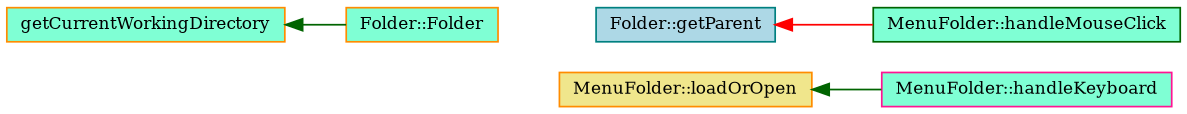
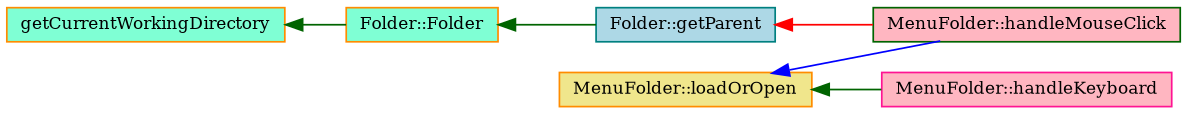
edge "Folder::getParent" -> "Folder::Folder": added
node "MenuFolder::handleMouseClick": fillcolor aquamarine -> lightpink
edge "MenuFolder::handleMouseClick" -> "MenuFolder::loadOrOpen": added
node "MenuFolder::handleKeyboard": fillcolor aquamarine -> lightpink
